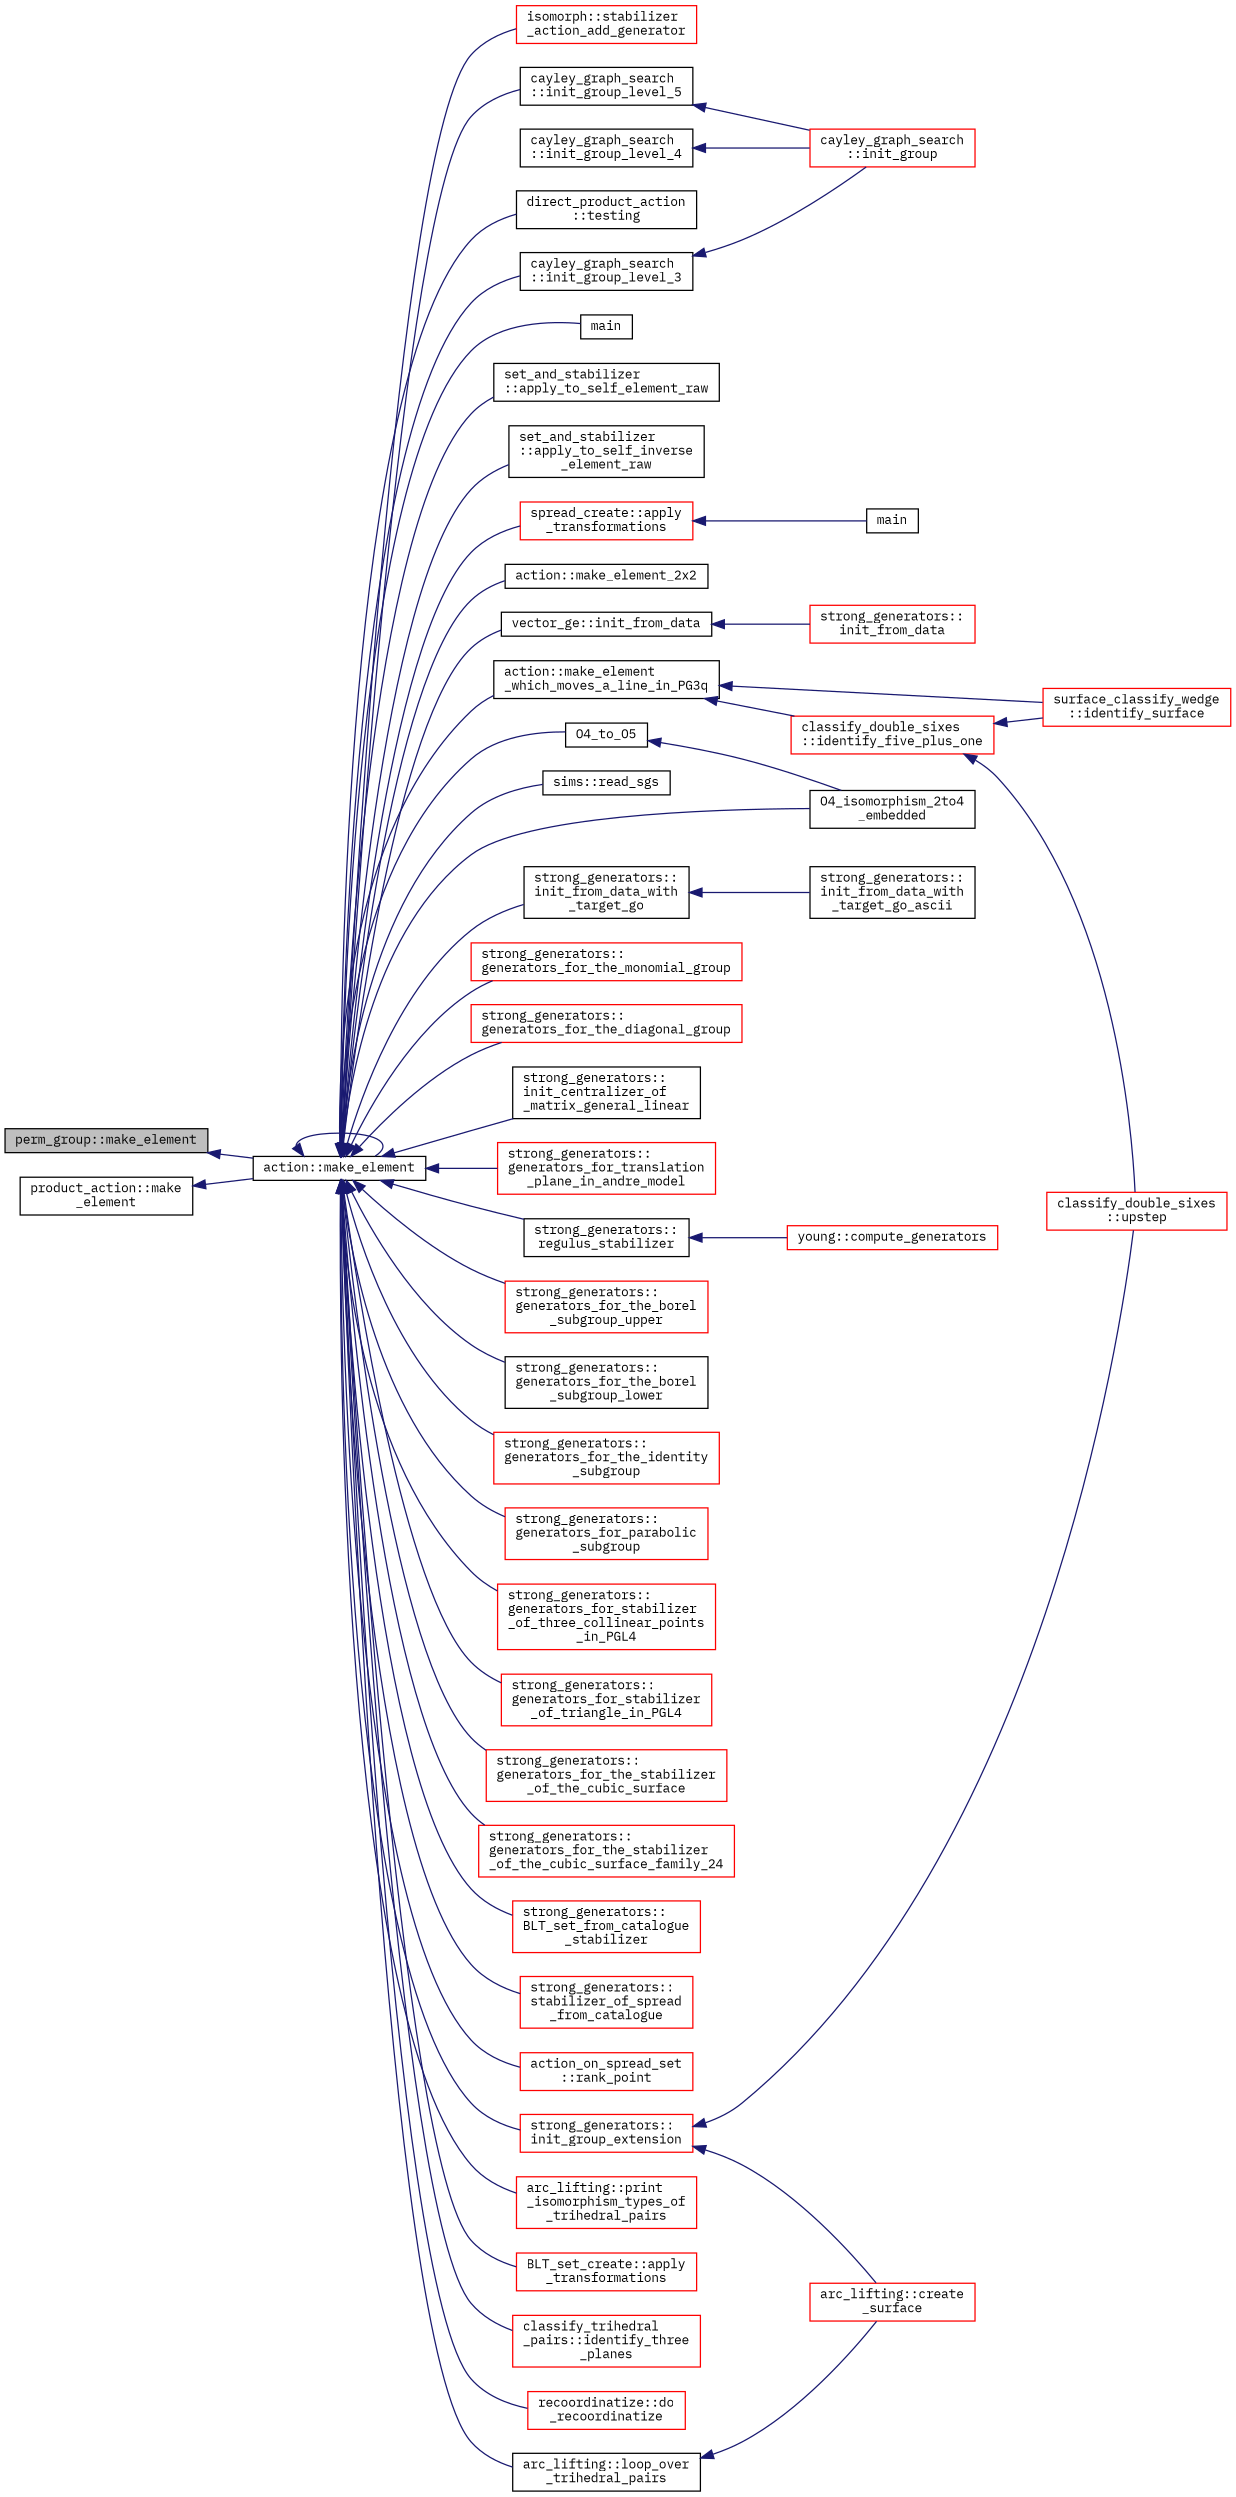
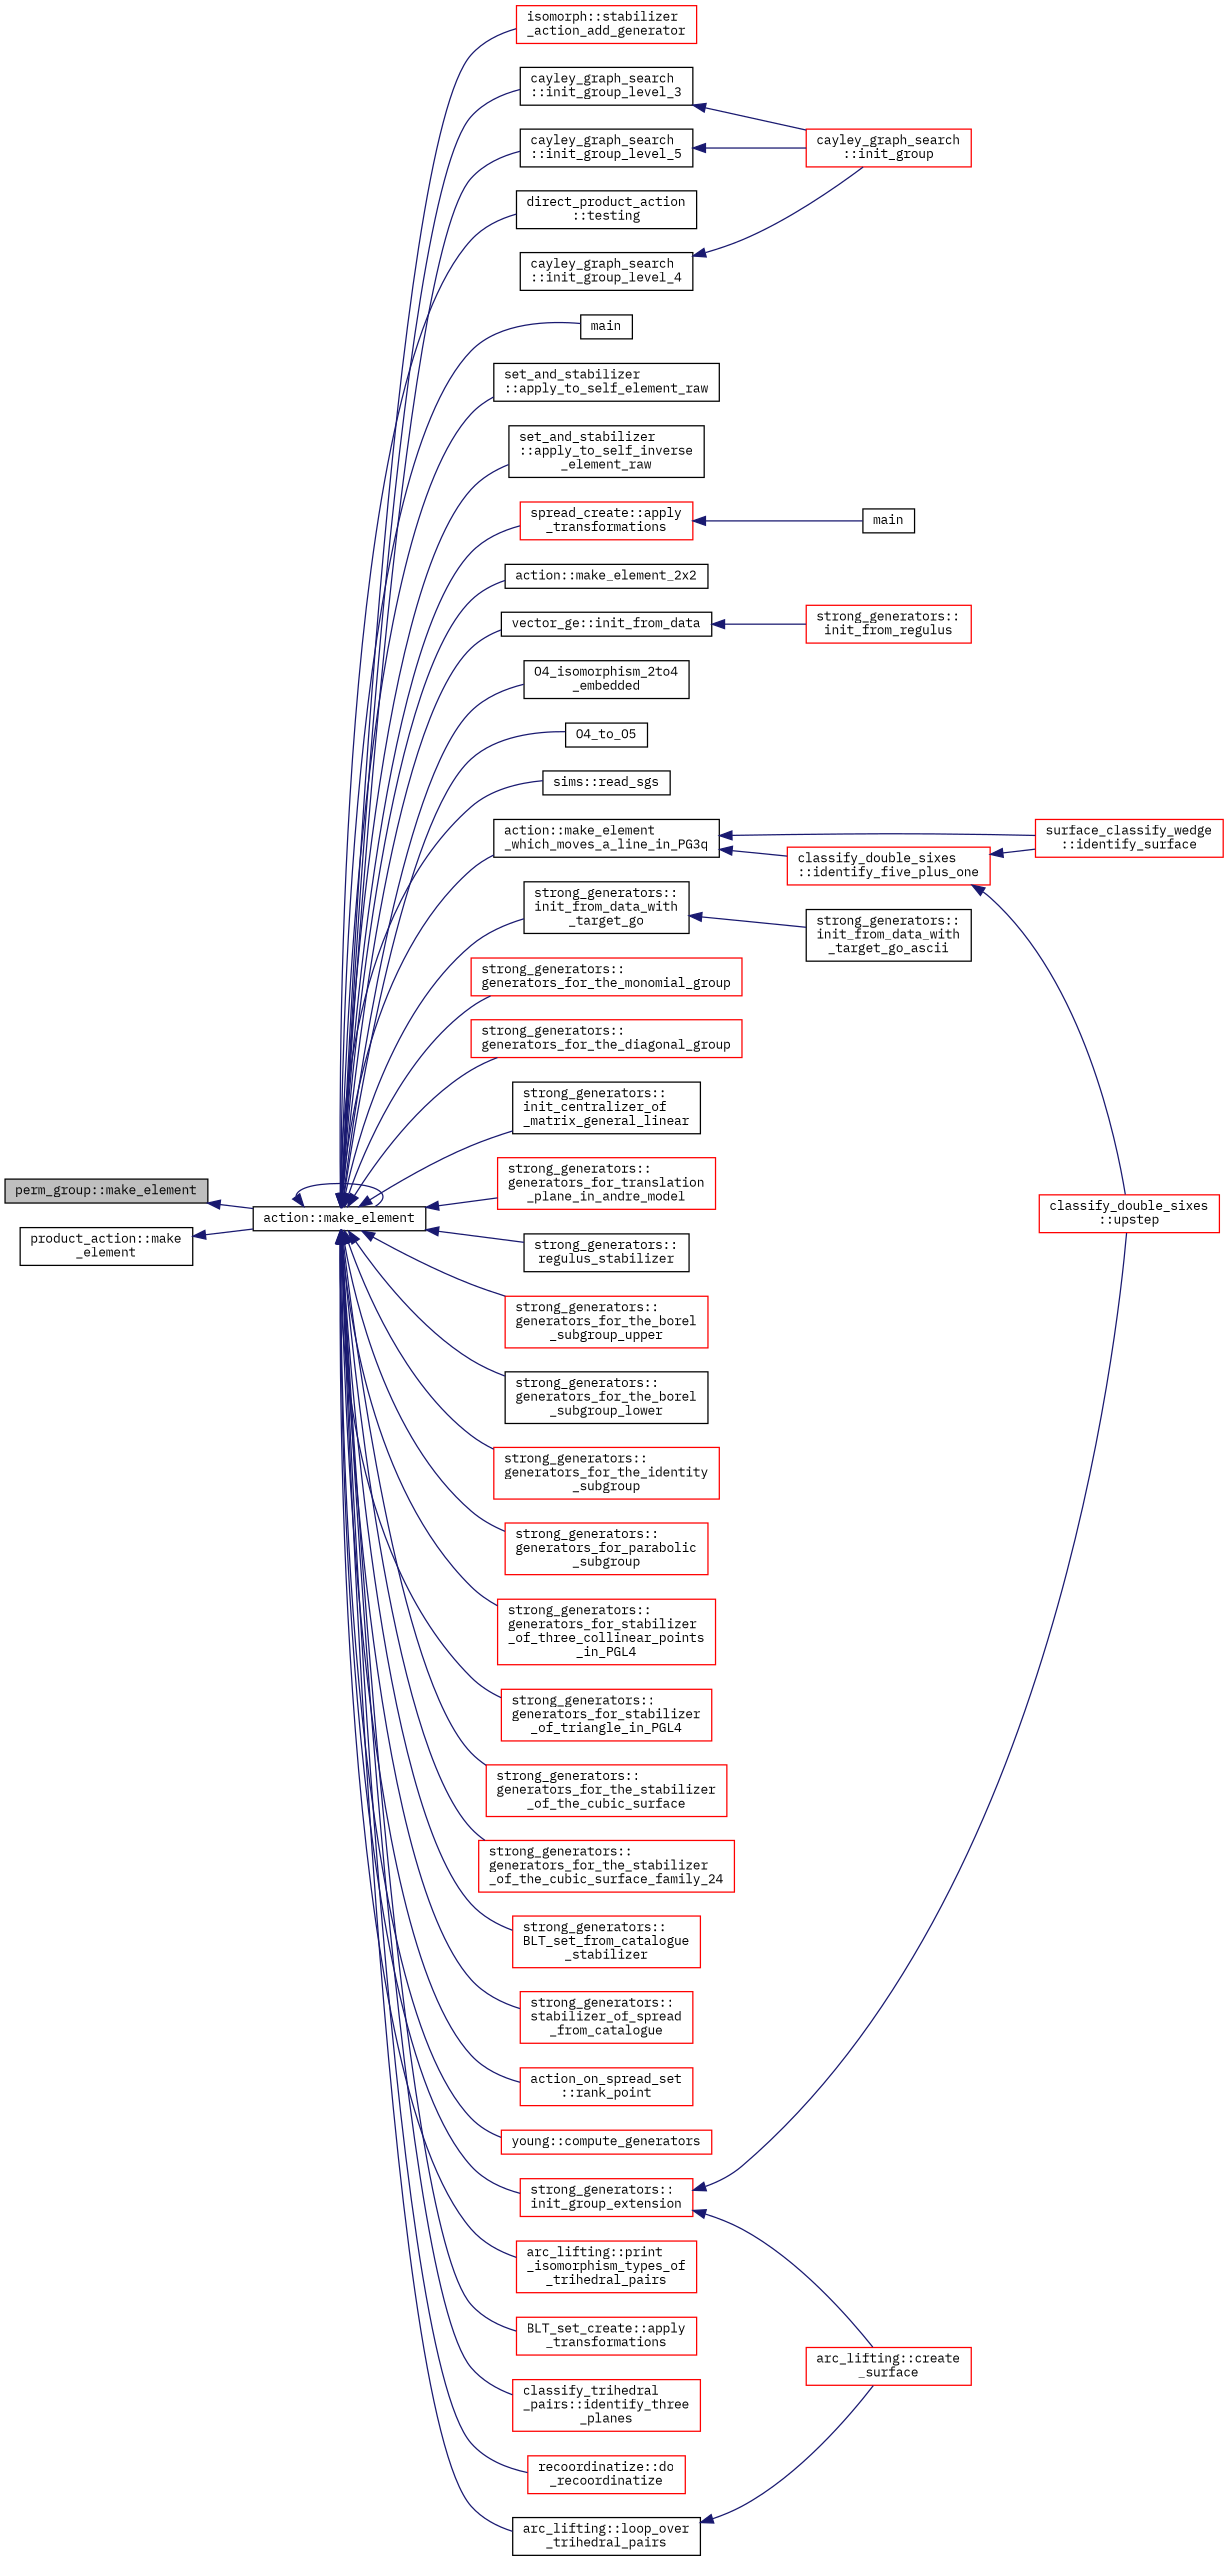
node "strong_generators:: init_from_data": label "strong_generators:: init_from_data" -> "strong_generators:: init_from_regulus"
edge "O4_isomorphism_2to4 _embedded" -> "O4_to_O5": removed
edge "young::compute_generators" -> "strong_generators:: regulus_stabilizer": now "young::compute_generators" -> "action::make_element"
